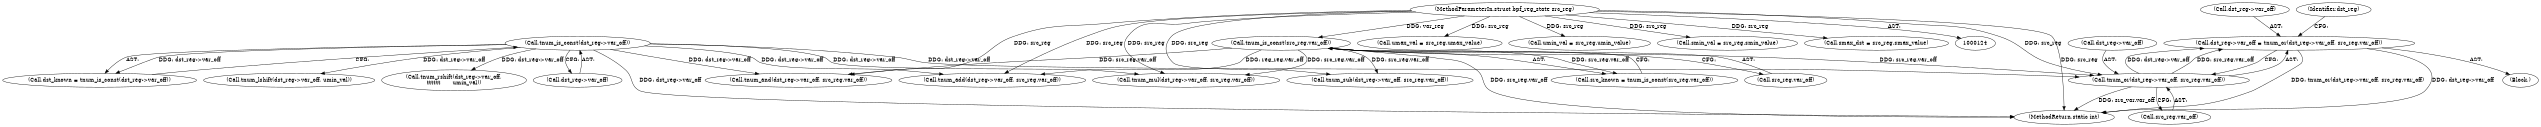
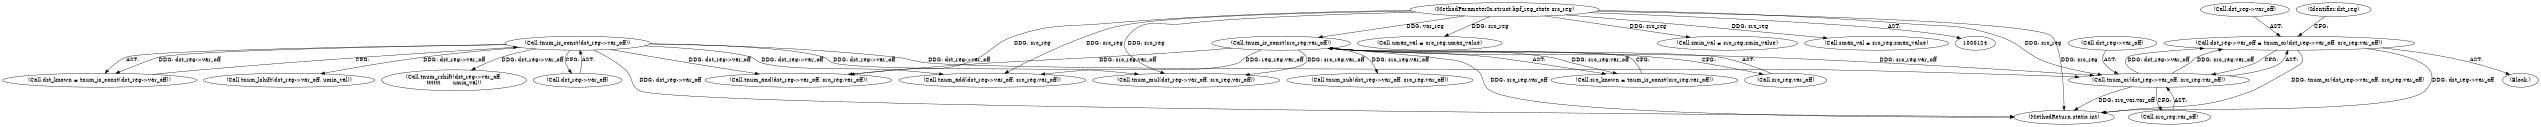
edge "(MethodParameterIn,struct bpf_reg_state src_reg)" -> "(Call,tnum_sub(dst_reg->var_off, src_reg.var_off))": removed, label "DDG: src_reg"
node "(Call,umin_val = src_reg.umin_value)": removed
node "(Call,smax_dst = src_reg.smax_value)": label "(Call,smax_dst = src_reg.smax_value)" -> "(Call,smax_val = src_reg.smax_value)"
